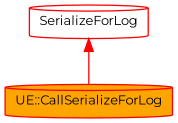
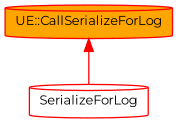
edge "UE::CallSerializeForLog" -> "SerializeForLog": reversed
